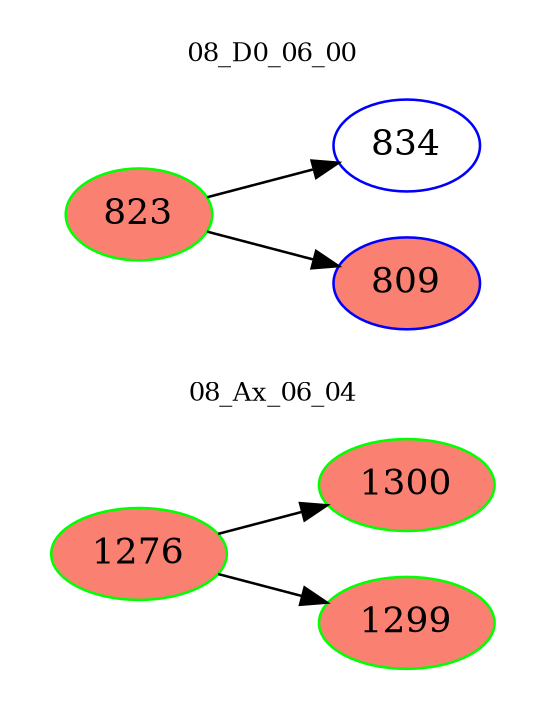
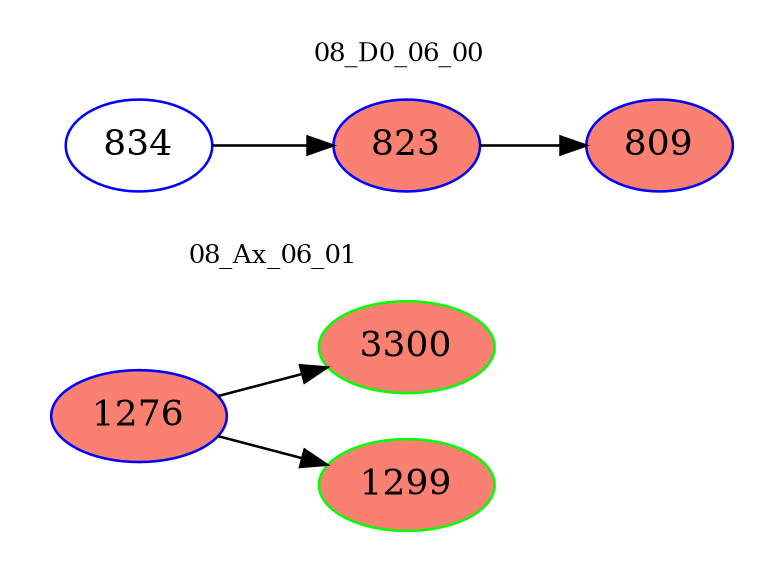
edge "823" -> "834": reversed
node "823": color green -> blue
cluster "08_Ax_06_04": label "08_Ax_06_04" -> "08_Ax_06_01"
node "1300": label "1300" -> "3300"
node "1276": color green -> blue
